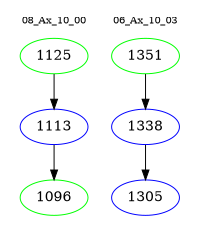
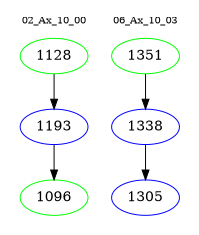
cluster "08_Ax_10_00": label "08_Ax_10_00" -> "02_Ax_10_00"
node "1125": label "1125" -> "1128"
node "1113": label "1113" -> "1193"
